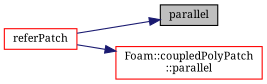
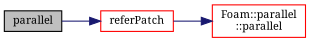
edge "referPatch" -> "parallel": reversed
node "Foam::coupledPolyPatch ::parallel": label "Foam::coupledPolyPatch ::parallel" -> "Foam::parallel ::parallel"
